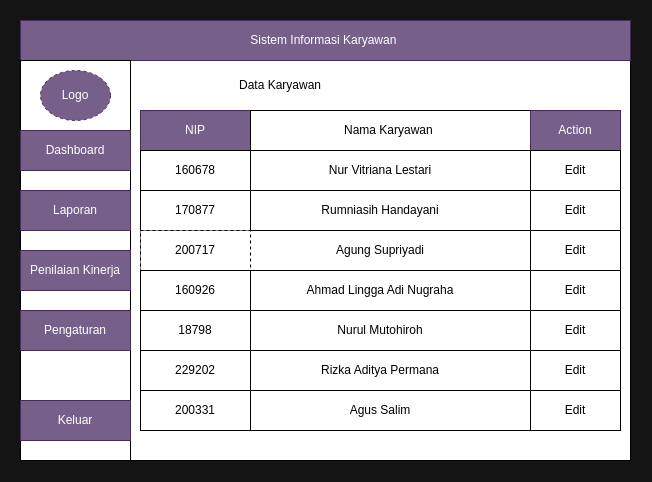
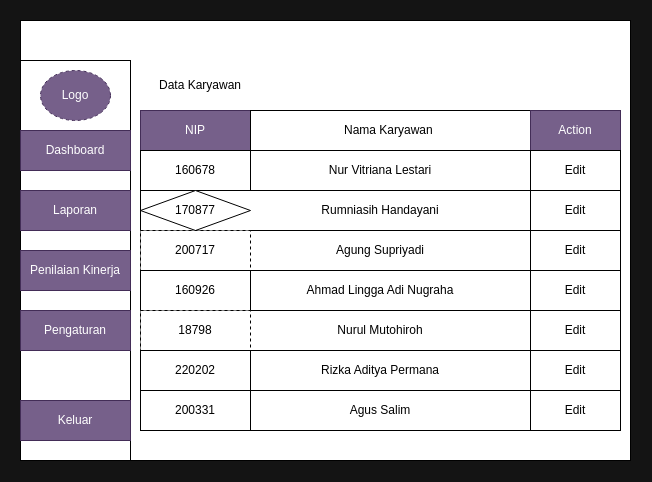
node "Sistem Informasi Karyawan": removed
node "Data Karyawan": moved (281, 86) -> (201, 86)
node "170877": shape rectangle -> diamond
node "18798": style solid -> dashed
node "229202": label "229202" -> "220202"
